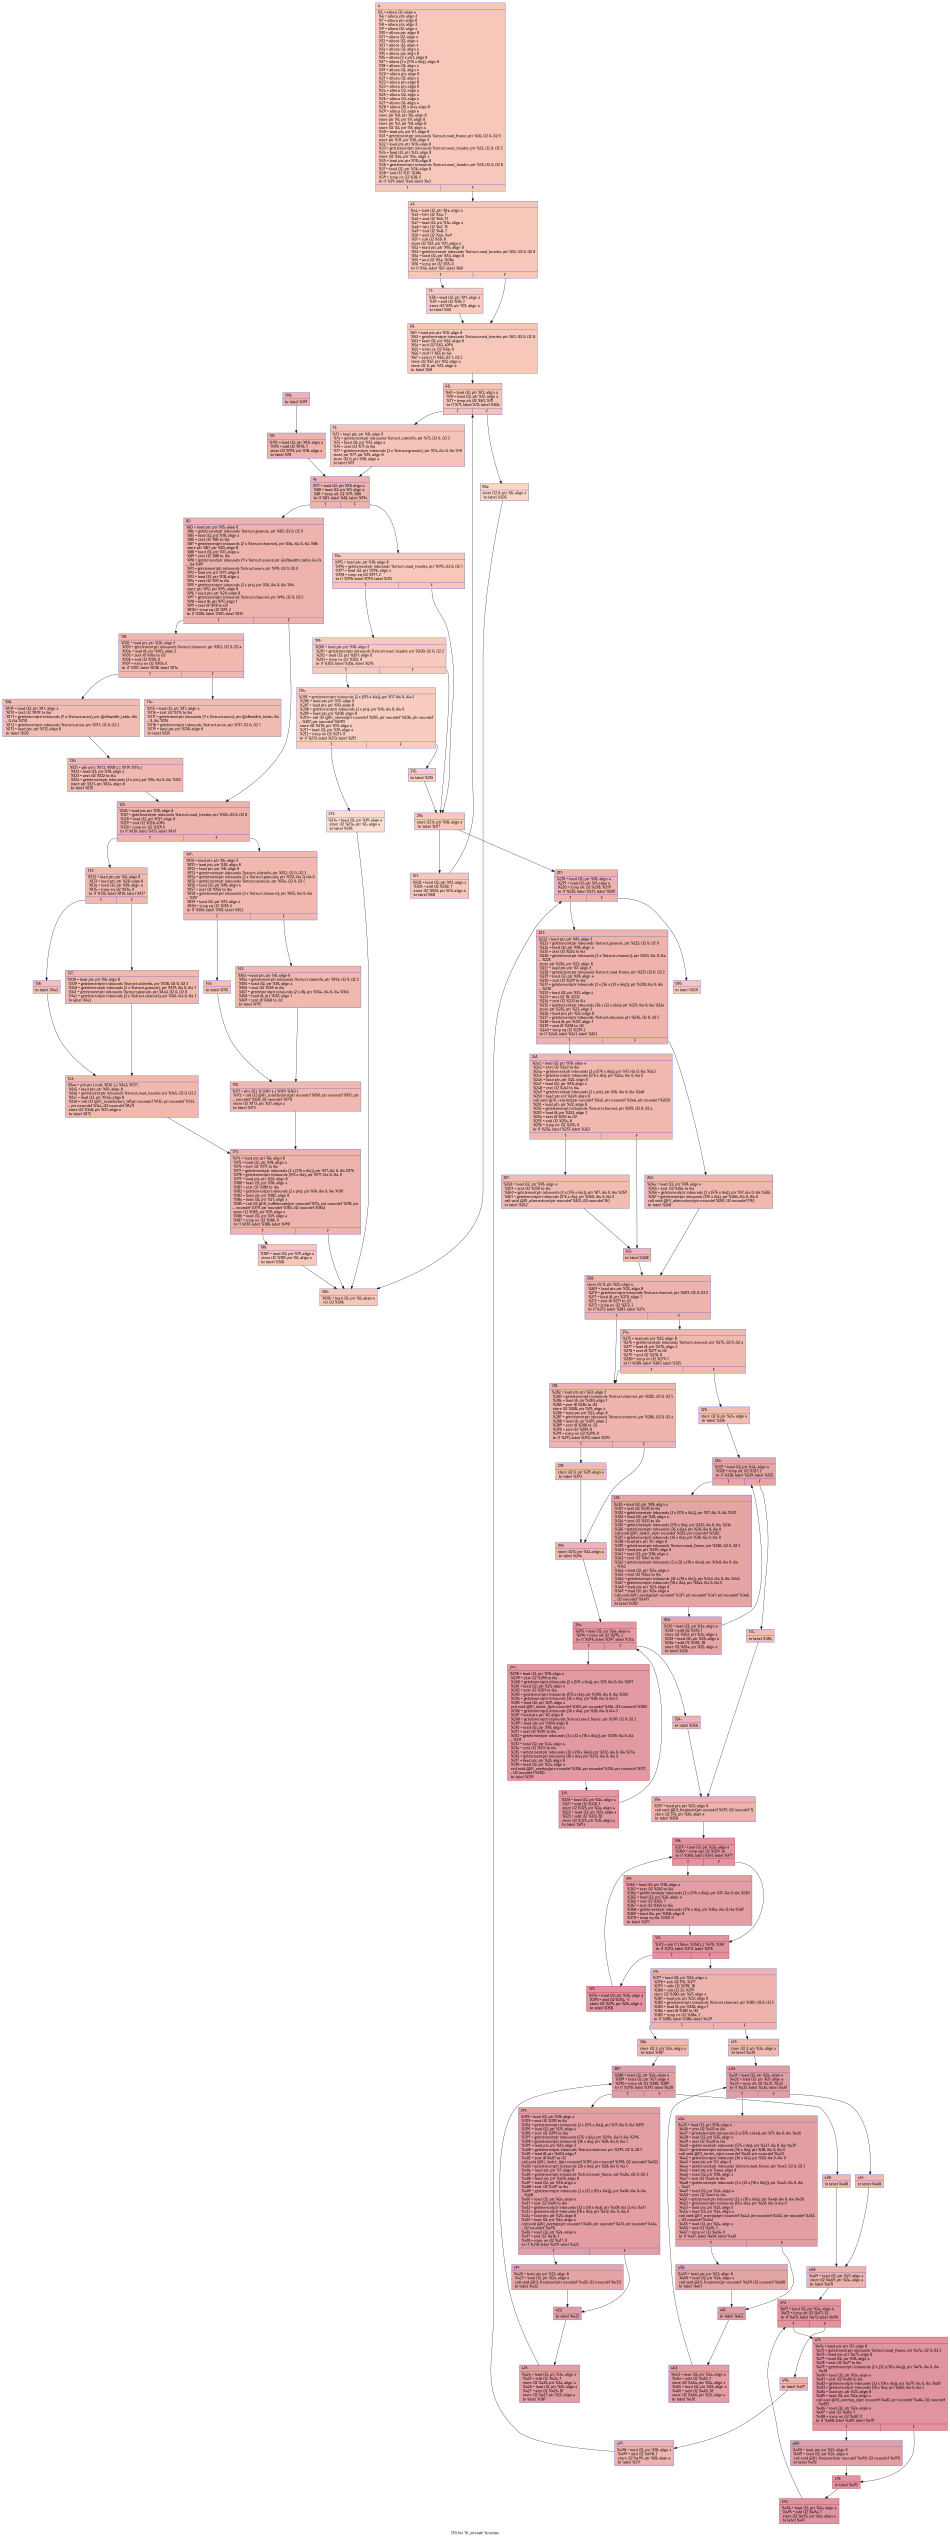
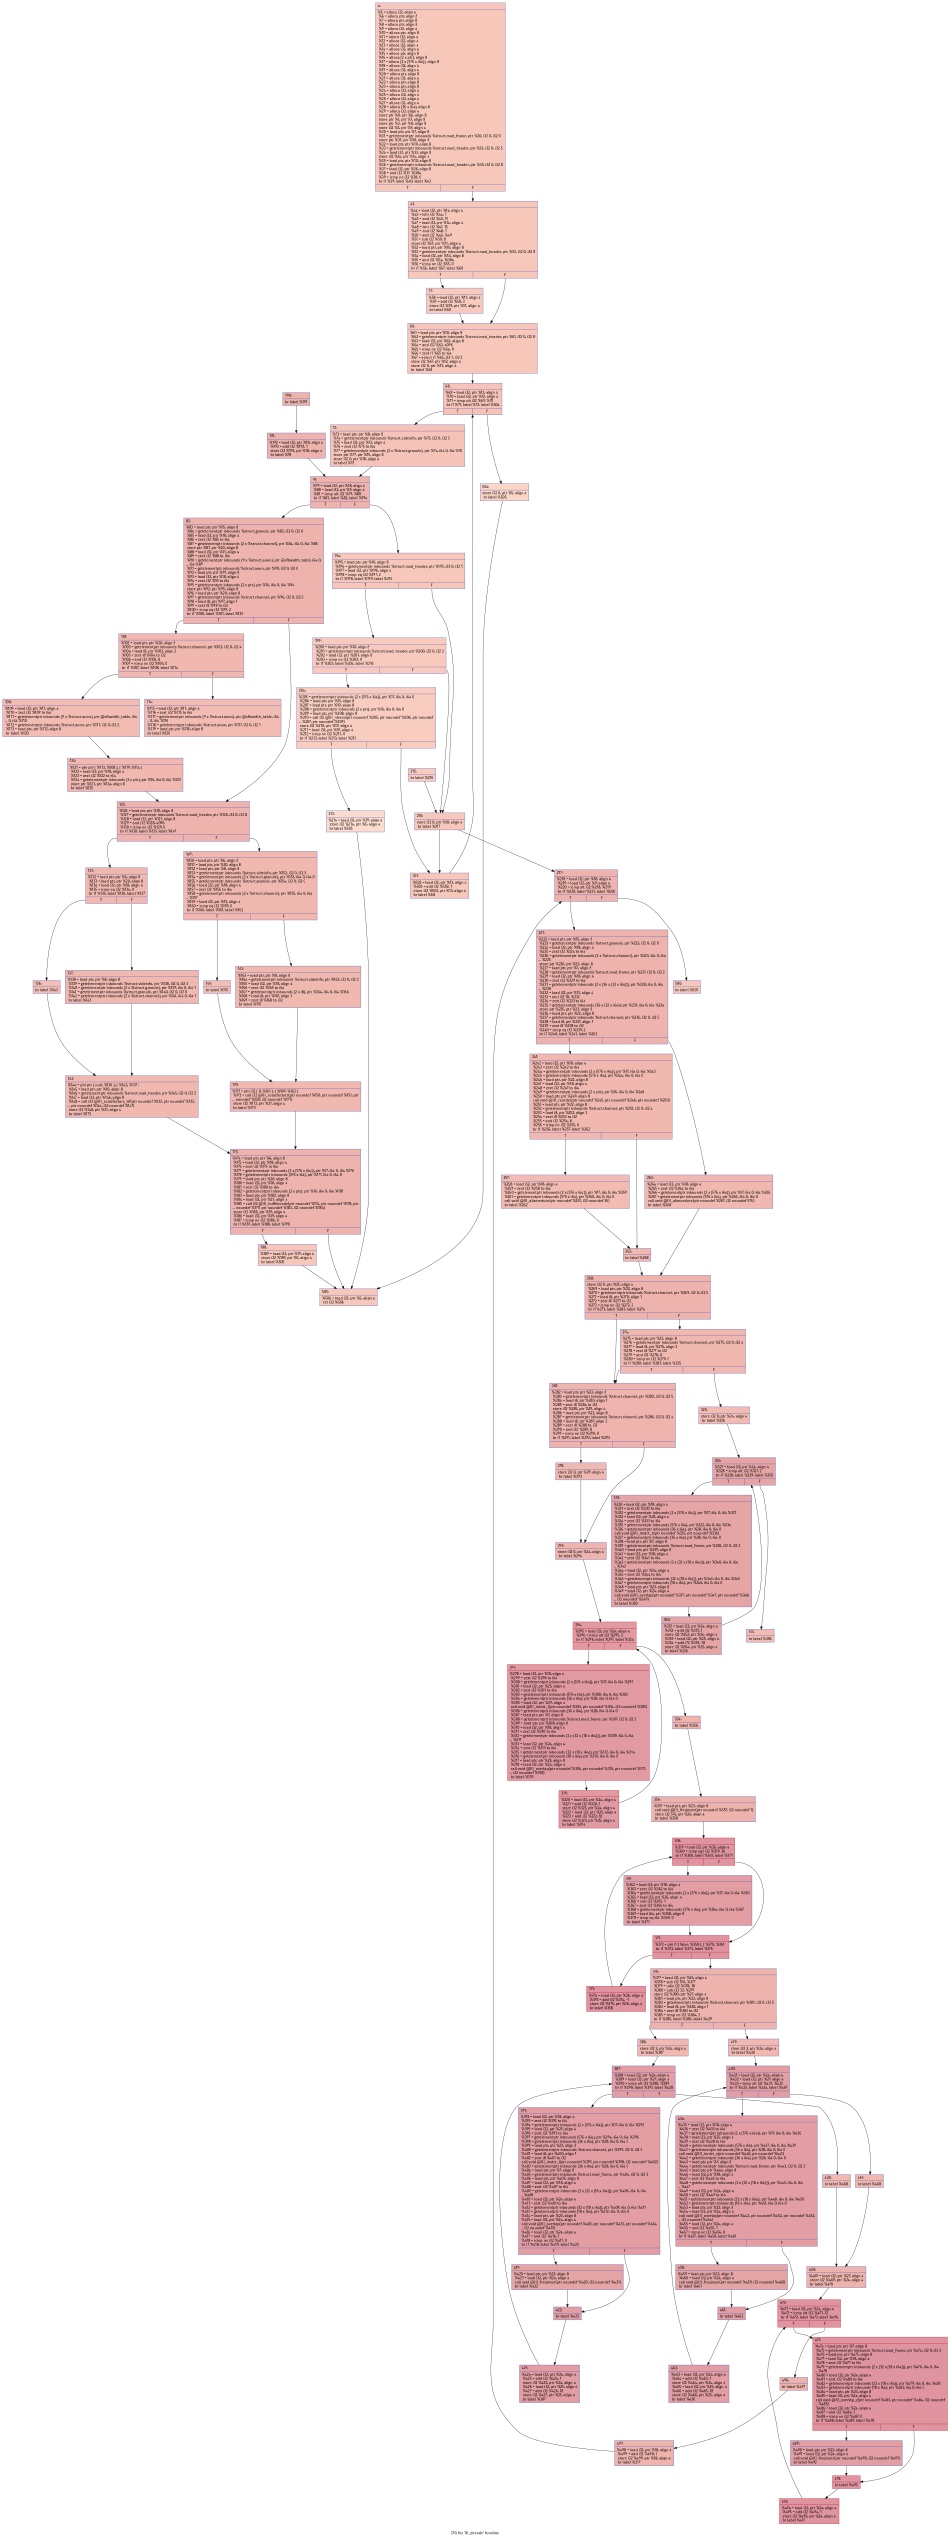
edge "204:" -> "215:": now "204:" -> "501:"
edge "355:" -> "356:": removed
